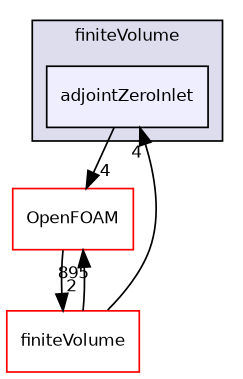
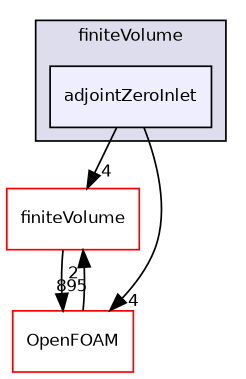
edge "finiteVolume" -> "adjointZeroInlet": reversed
